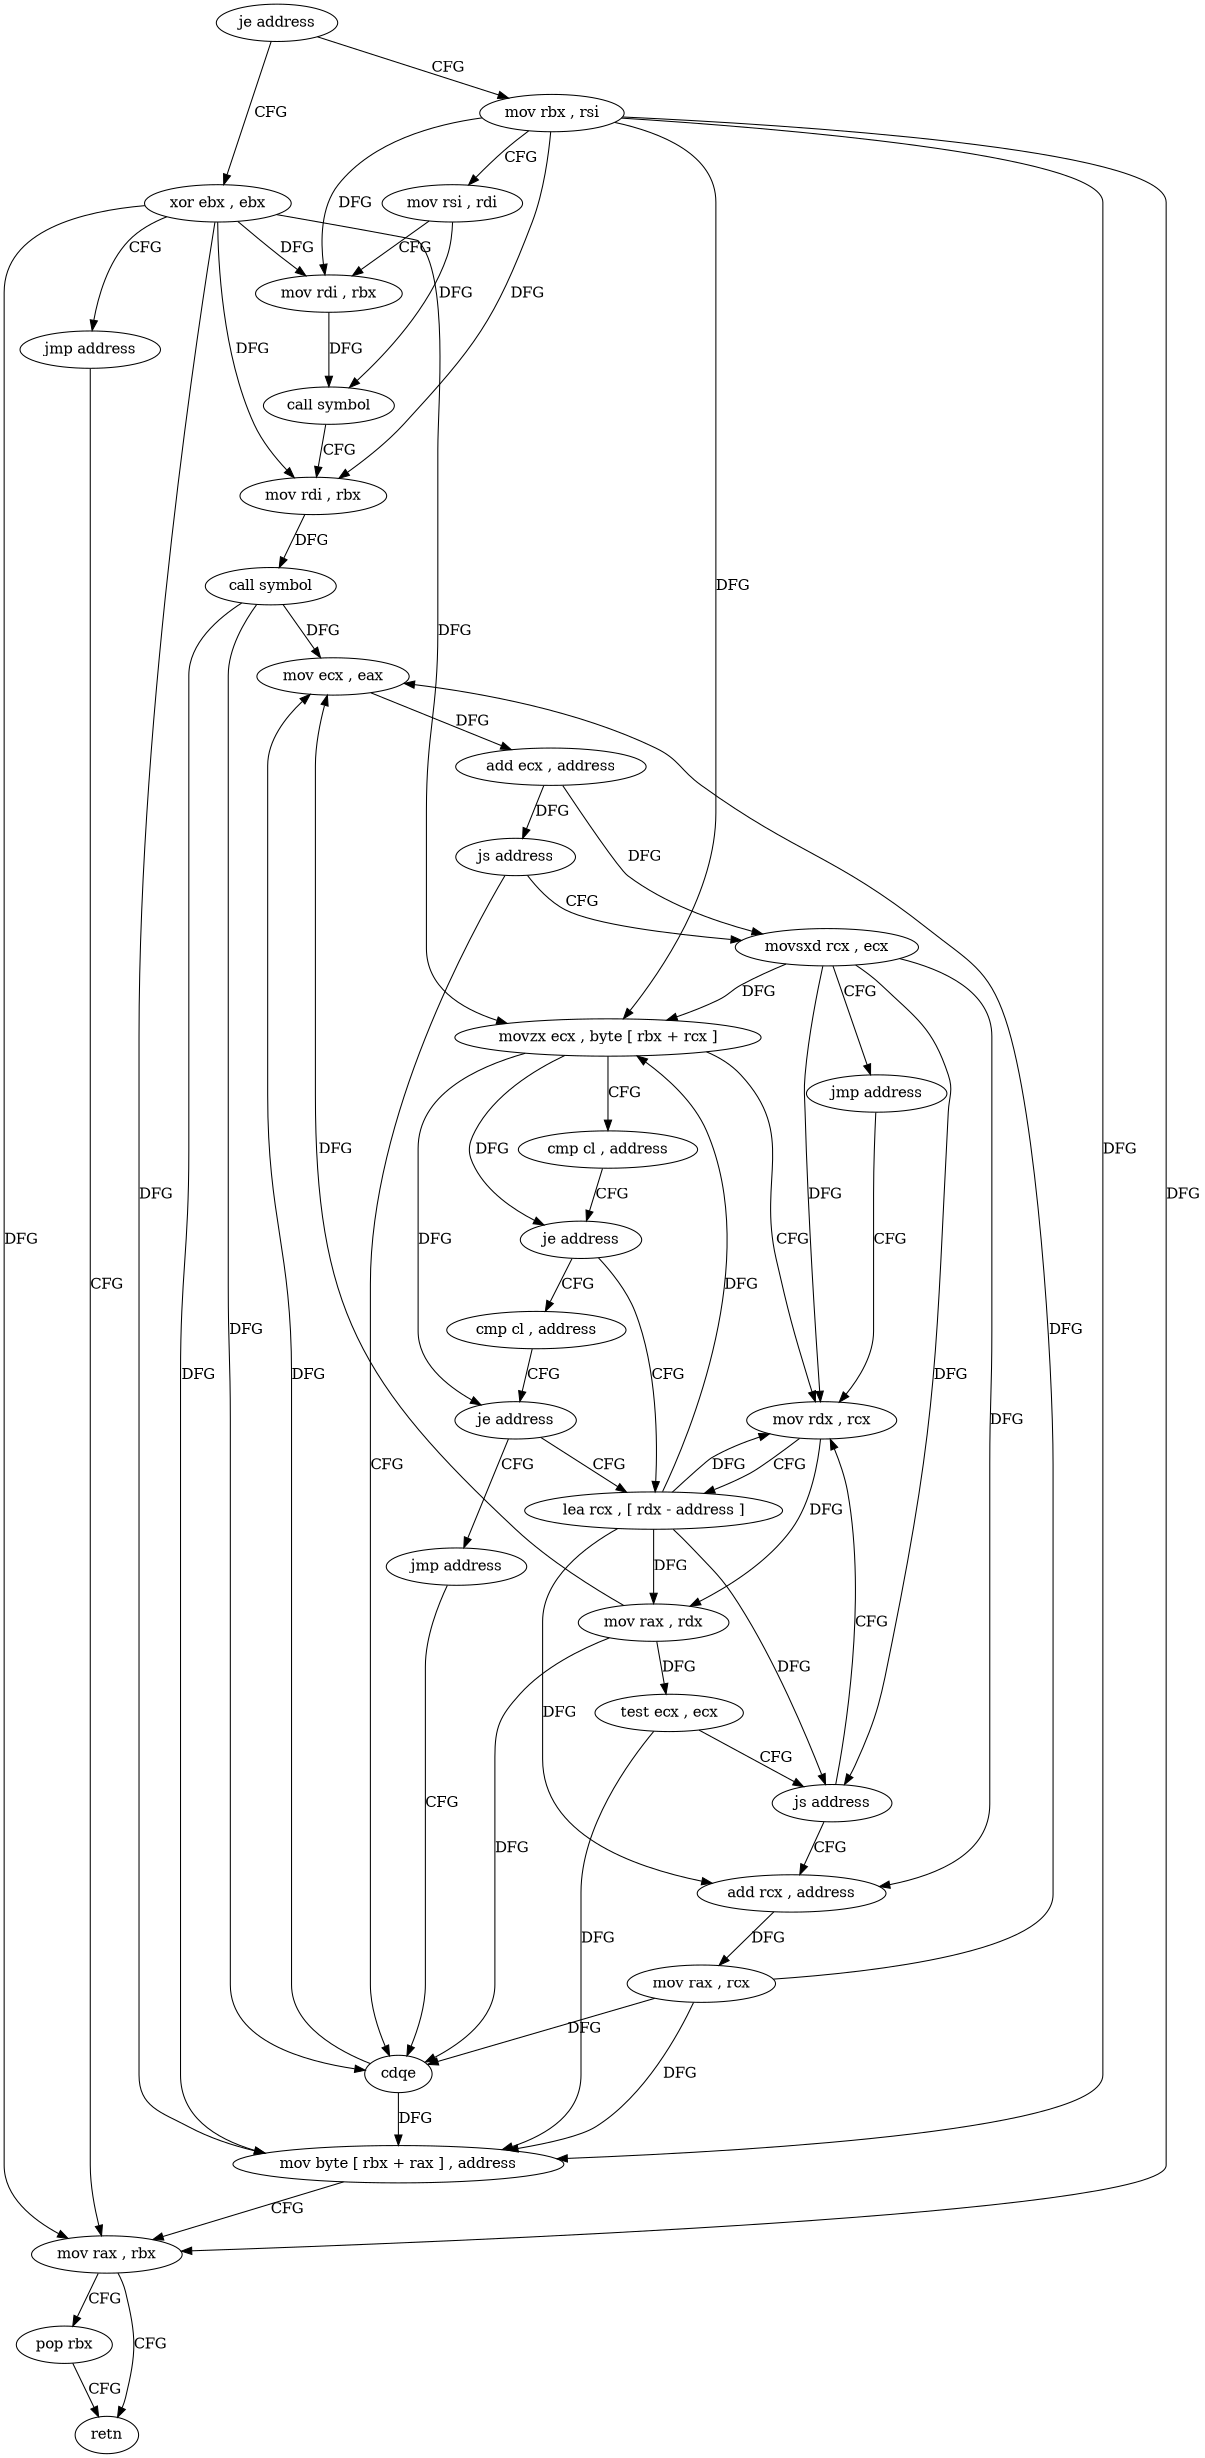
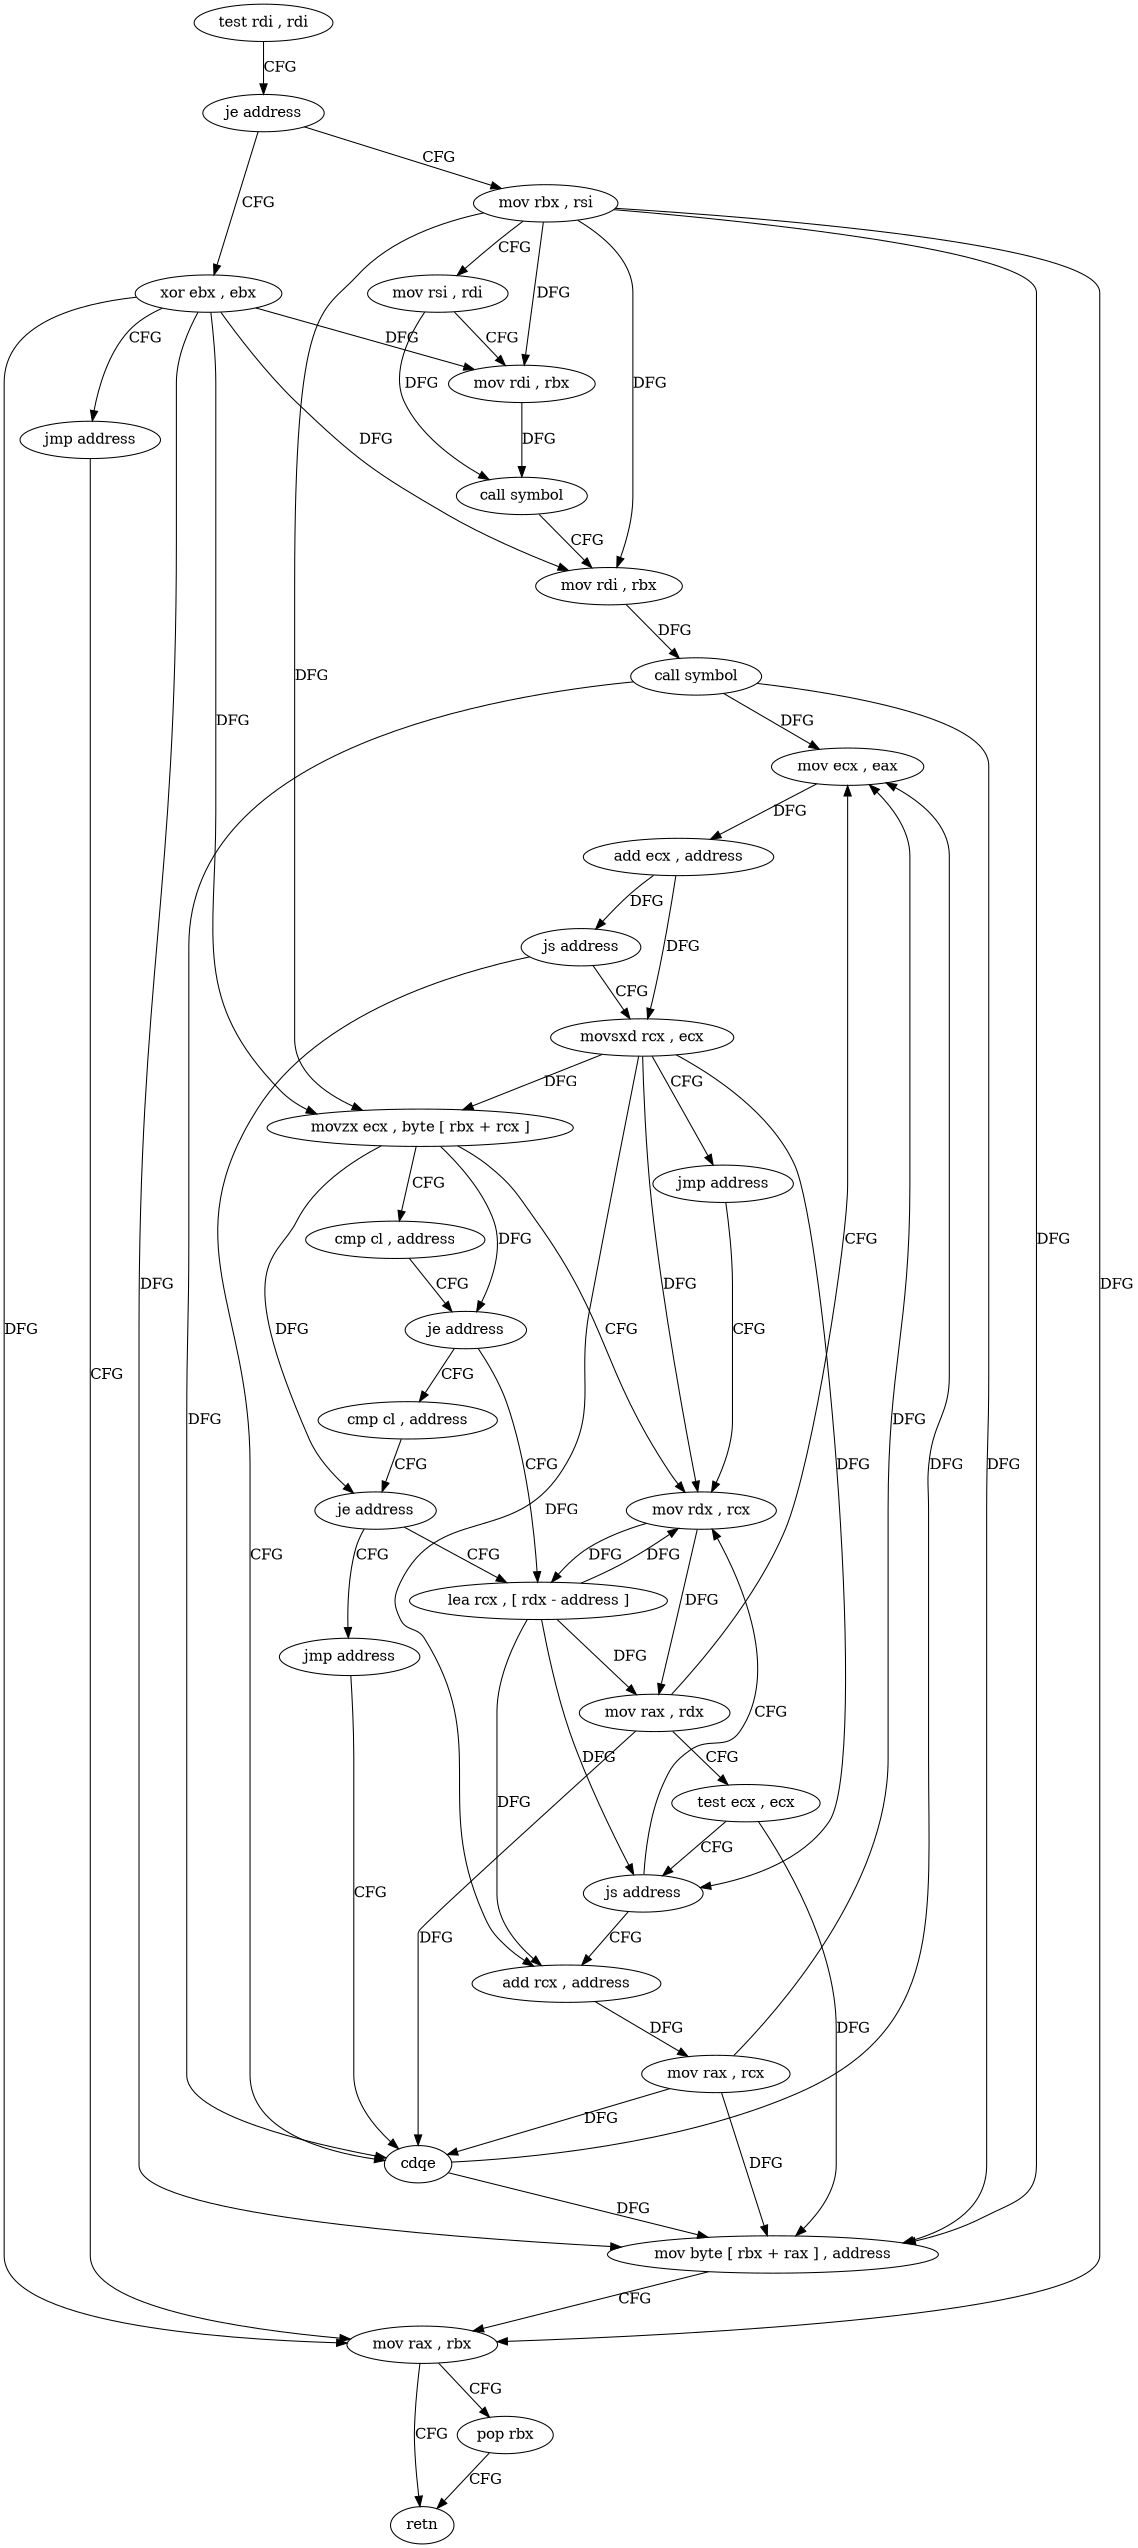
node "test rdi , rdi": added
edge "mov rax , rdx" -> "mov ecx , eax": label "DFG" -> "CFG"
edge "lea rcx , [ rdx - address ]" -> "movzx ecx , byte [ rbx + rcx ]": removed, label "DFG"
edge "mov rdx , rcx" -> "lea rcx , [ rdx - address ]": label "CFG" -> "DFG"
edge "mov rax , rdx" -> "test ecx , ecx": label "DFG" -> "CFG"
